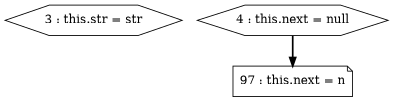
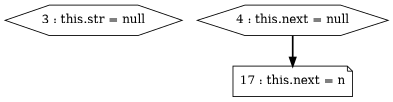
node "3 : this.str = str": label "3 : this.str = str" -> "3 : this.str = null"
node "97 : this.next = n": label "97 : this.next = n" -> "17 : this.next = n"
